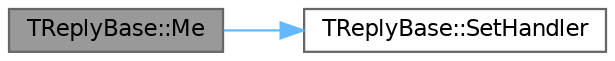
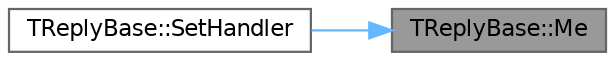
edge "TReplyBase::Me" -> "TReplyBase::SetHandler": reversed
